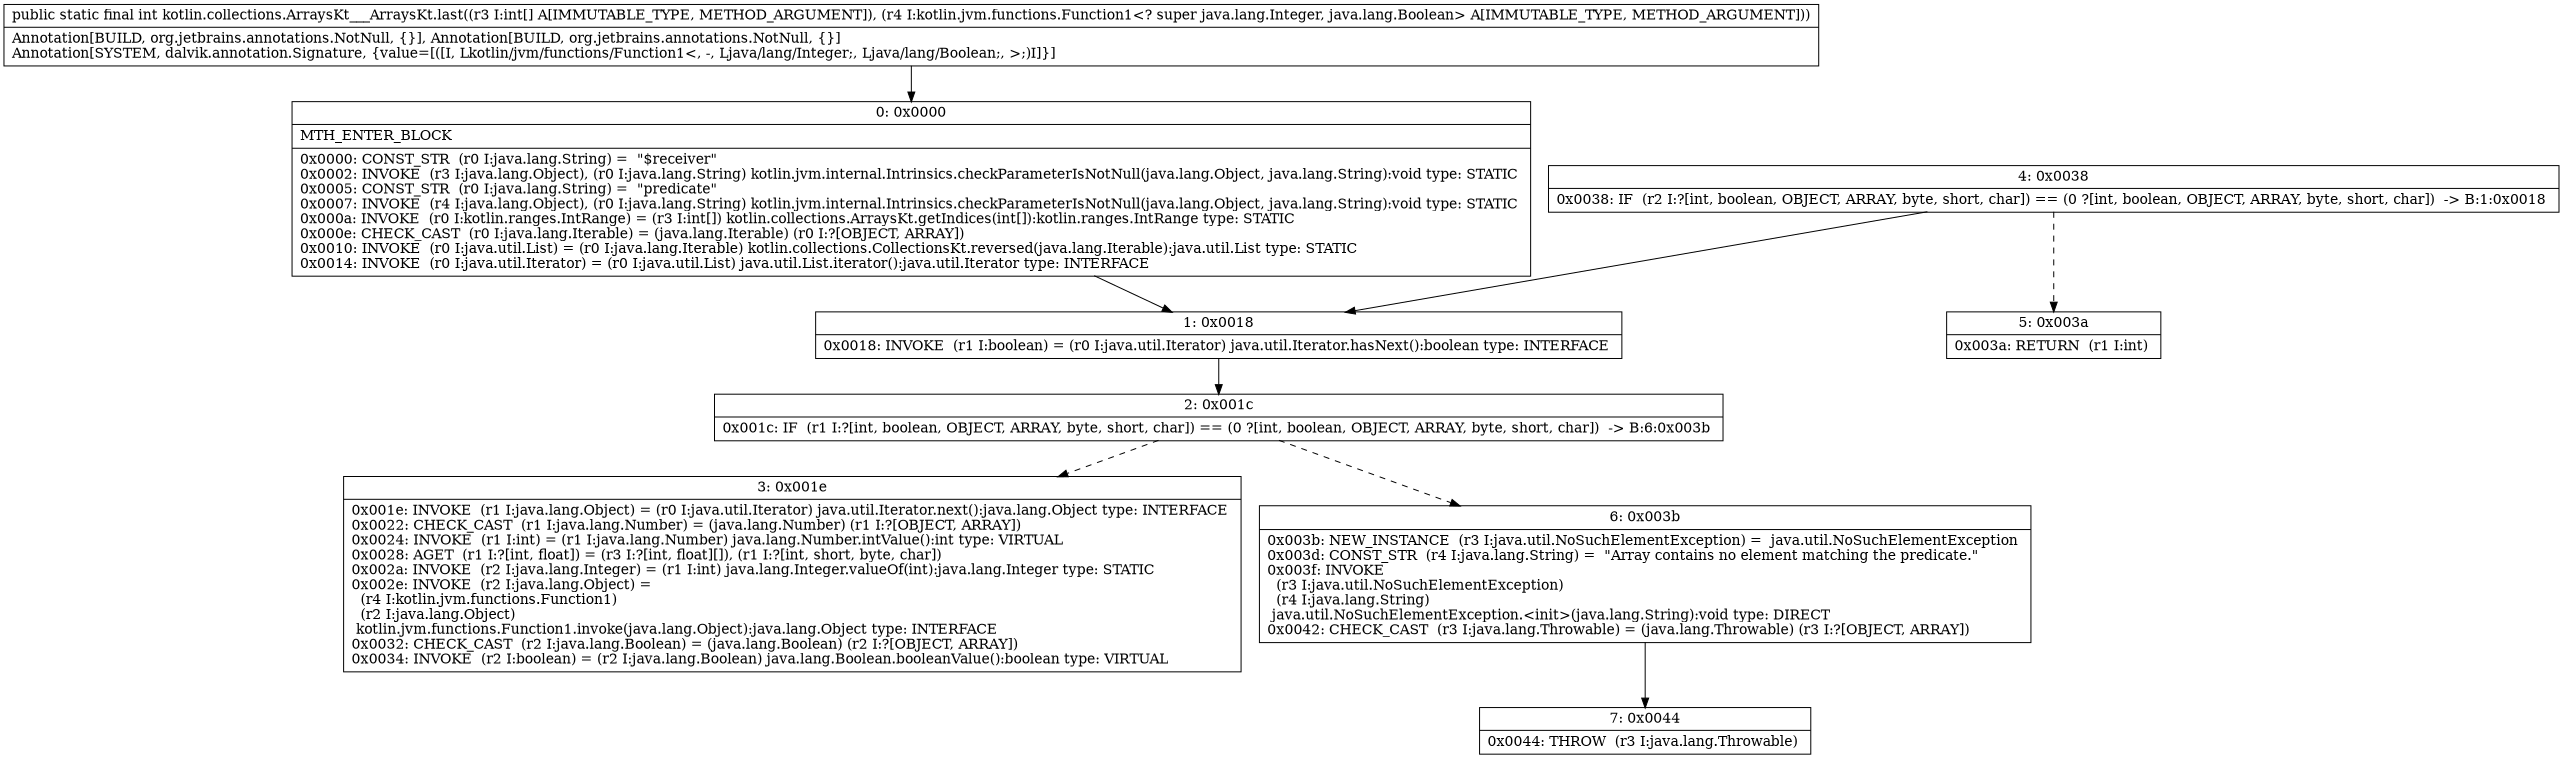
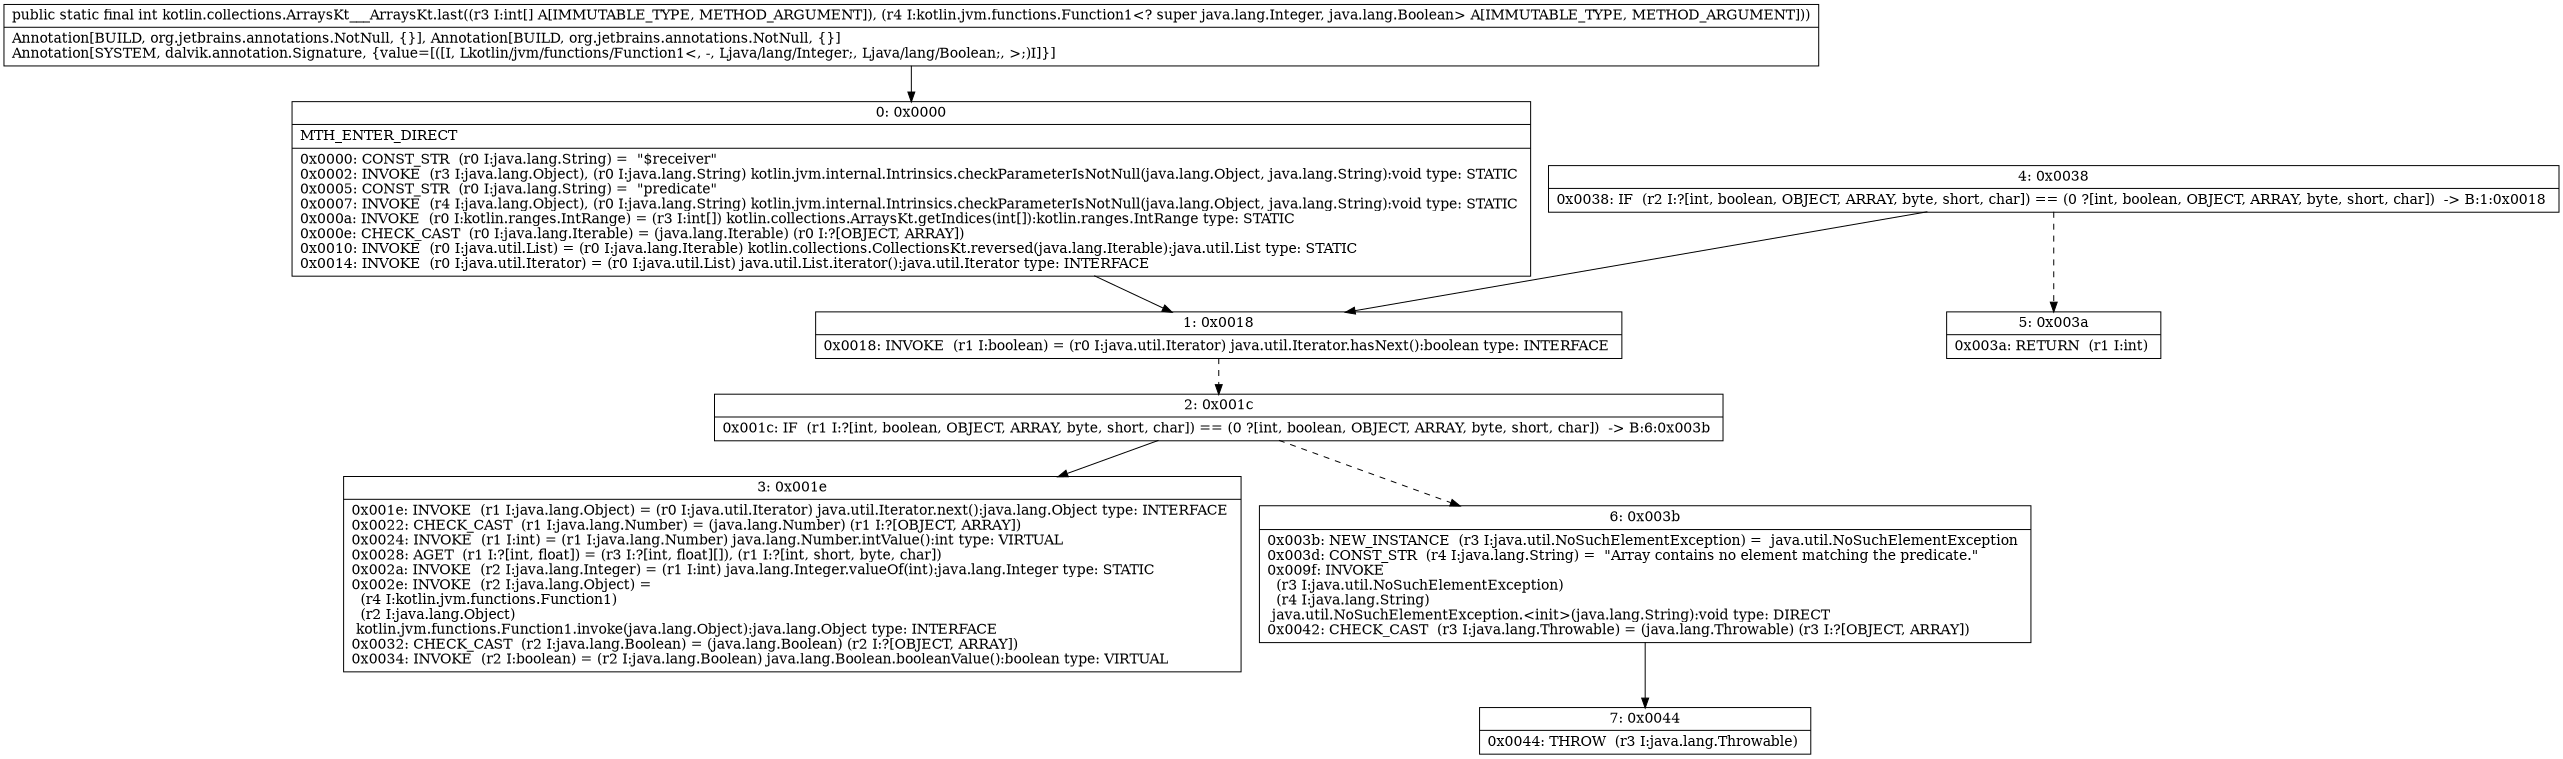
node "0: 0x0000": text "MTH_ENTER_BLOCK" -> "MTH_ENTER_DIRECT"
edge "1: 0x0018" -> "2: 0x001c": style solid -> dashed
edge "2: 0x001c" -> "3: 0x001e": style dashed -> solid
node "6: 0x003b": text "0x003f: INVOKE" -> "0x009f: INVOKE"
